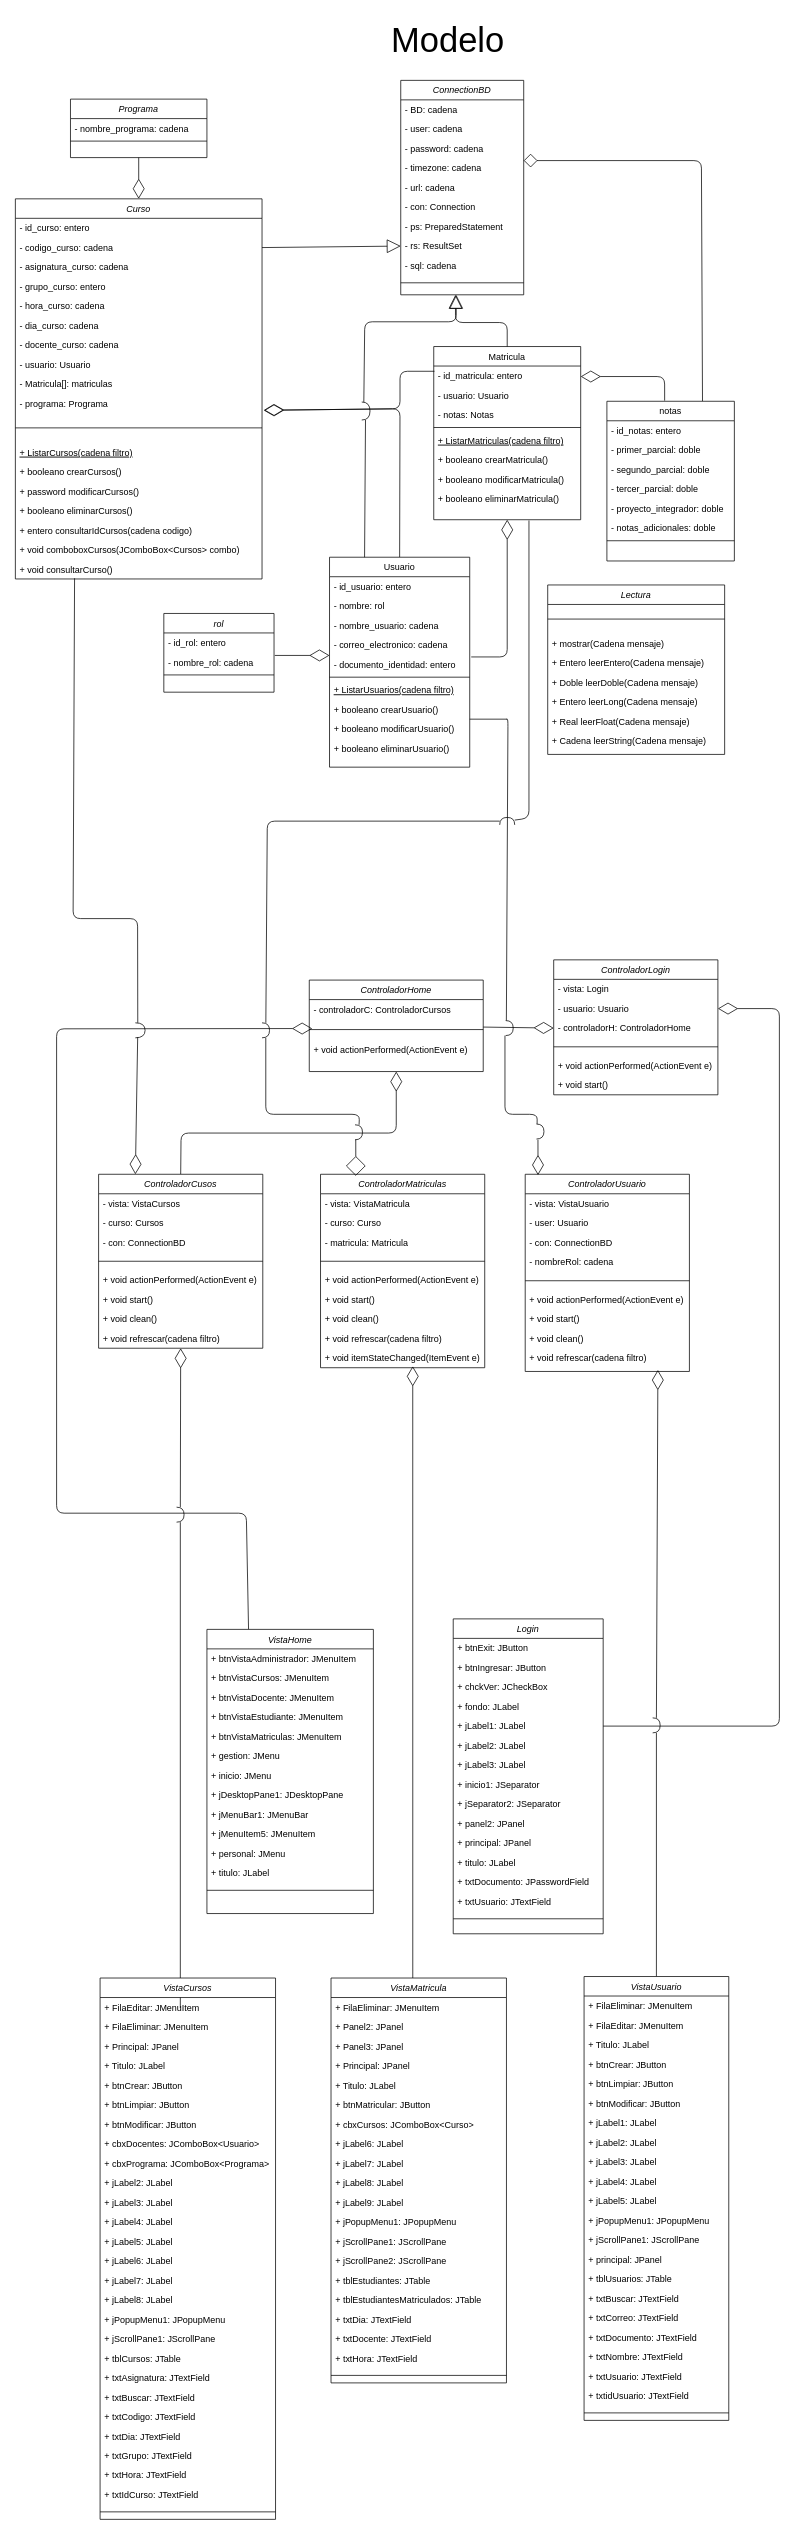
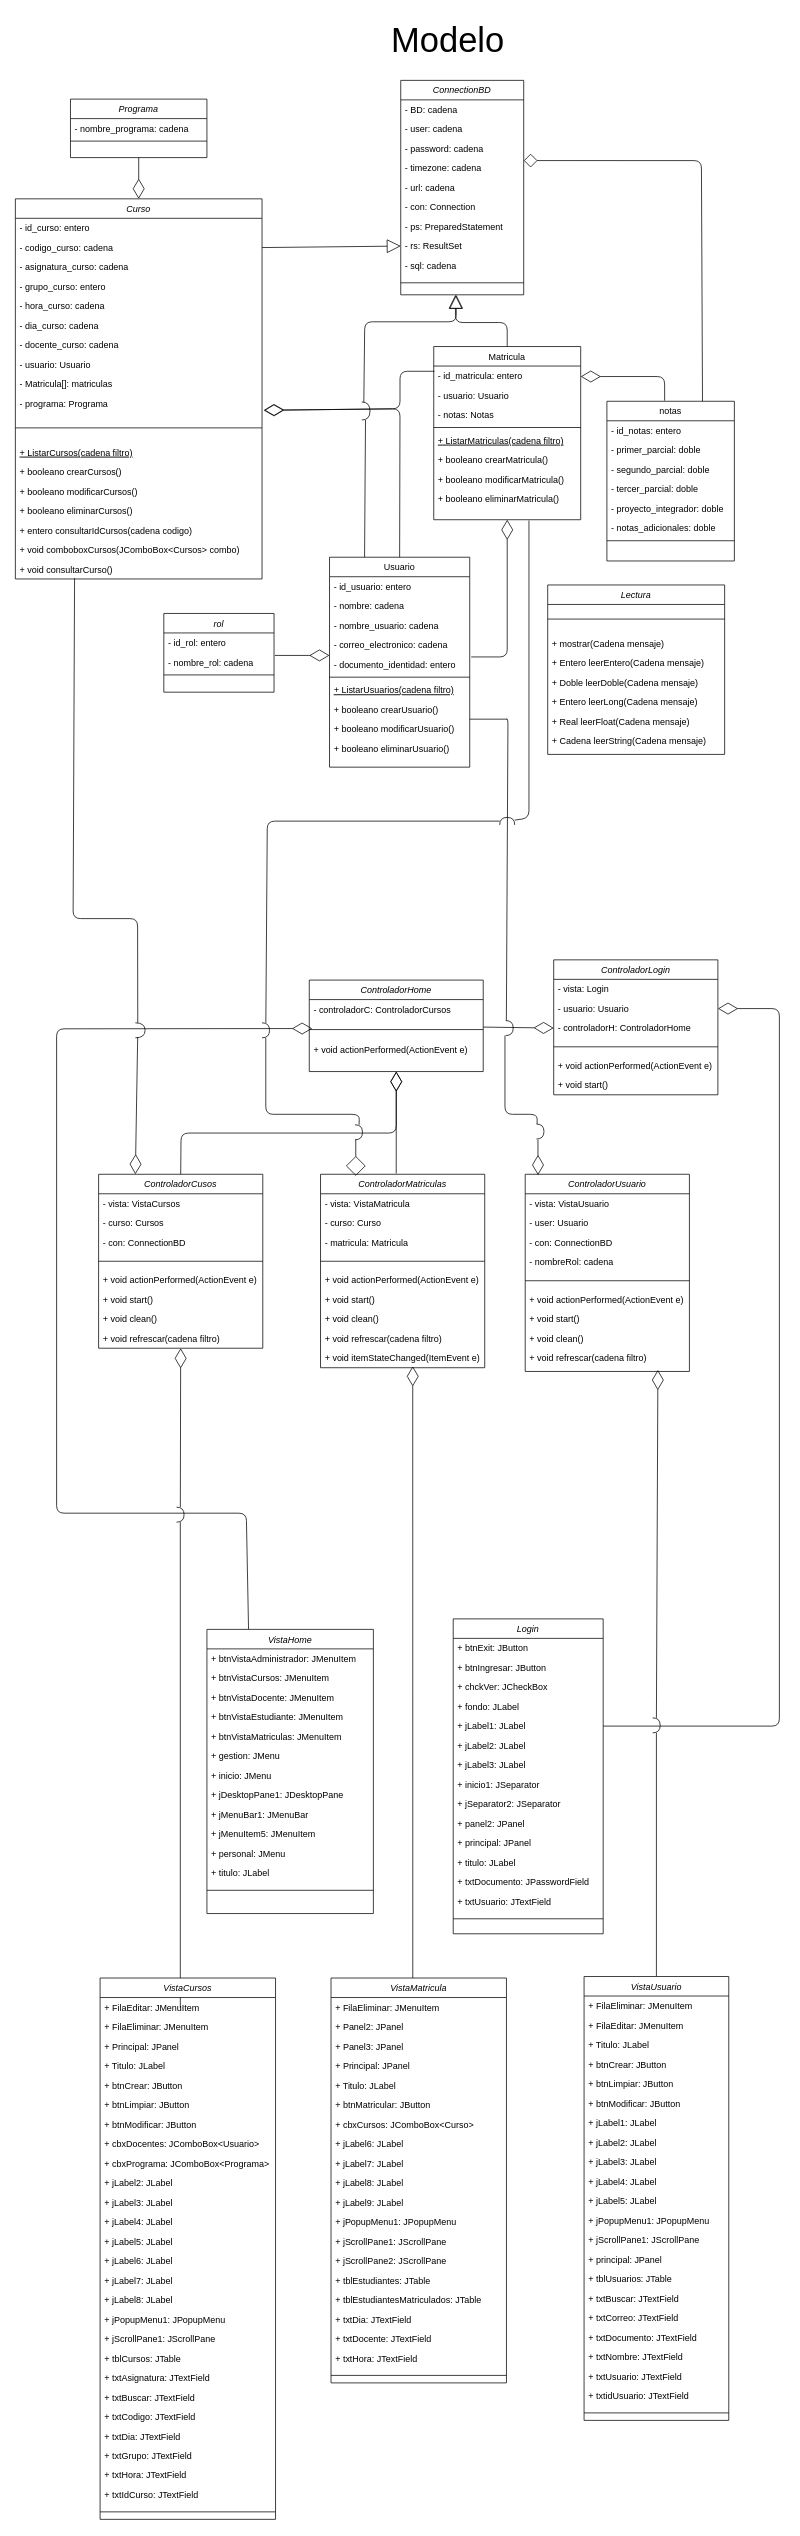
node "+ password modificarCursos()": label "+ password modificarCursos()" -> "+ booleano modificarCursos()"
node "- nombre: rol": label "- nombre: rol" -> "- nombre: cadena"
edge "ControladorMatriculas" -> "ControladorHome": added
